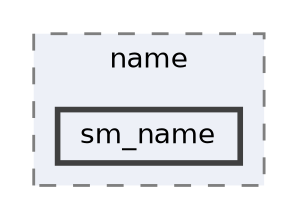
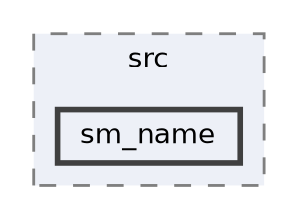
cluster "name": label "name" -> "src"
